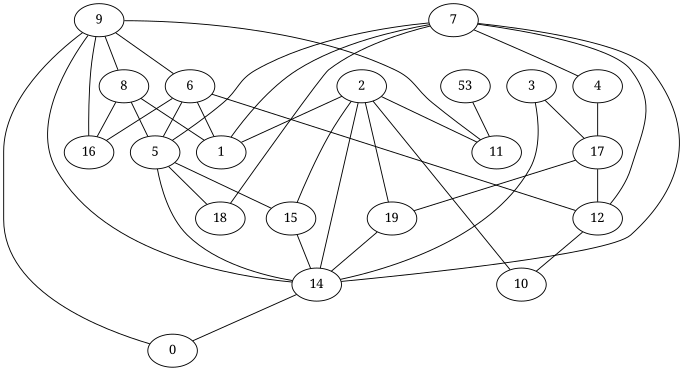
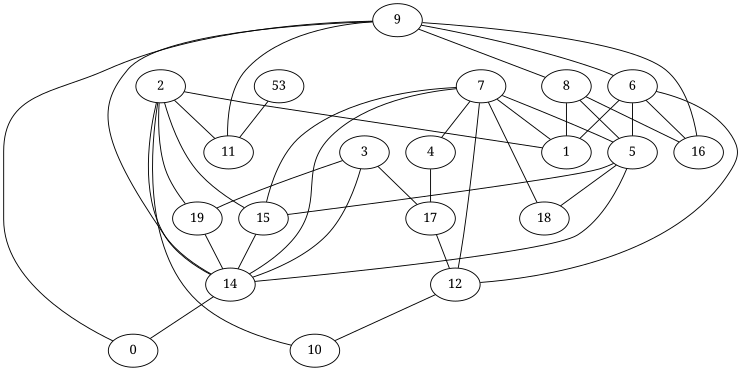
edge "7" -- "15": added
edge "17" -- "19": now "3" -- "19"
